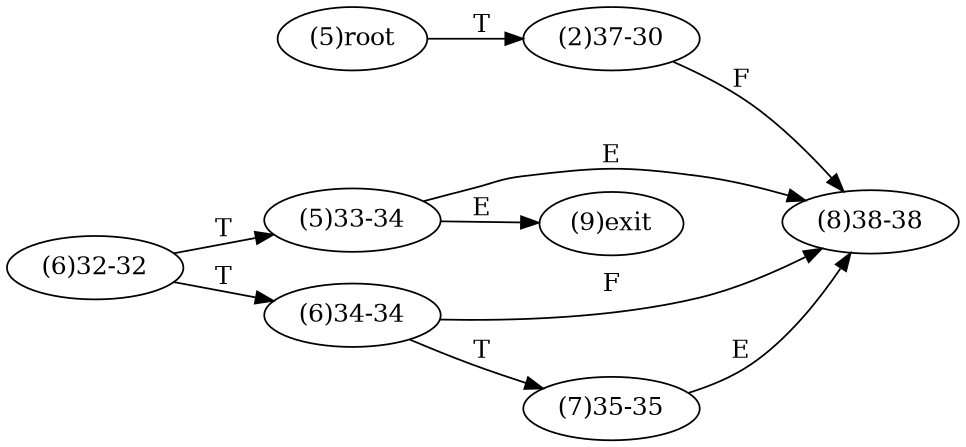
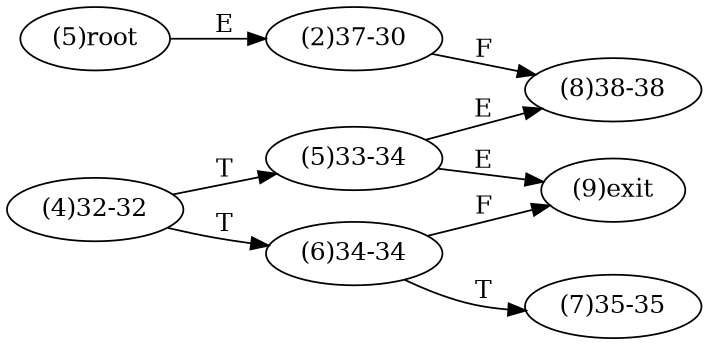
edge "(5)root" -> "(2)37-30": label "T" -> "E"
node "(6)32-32": label "(6)32-32" -> "(4)32-32"
edge "(6)34-34" -> "(8)38-38": now "(6)34-34" -> "(9)exit"
edge "(7)35-35" -> "(8)38-38": removed, label "E"
